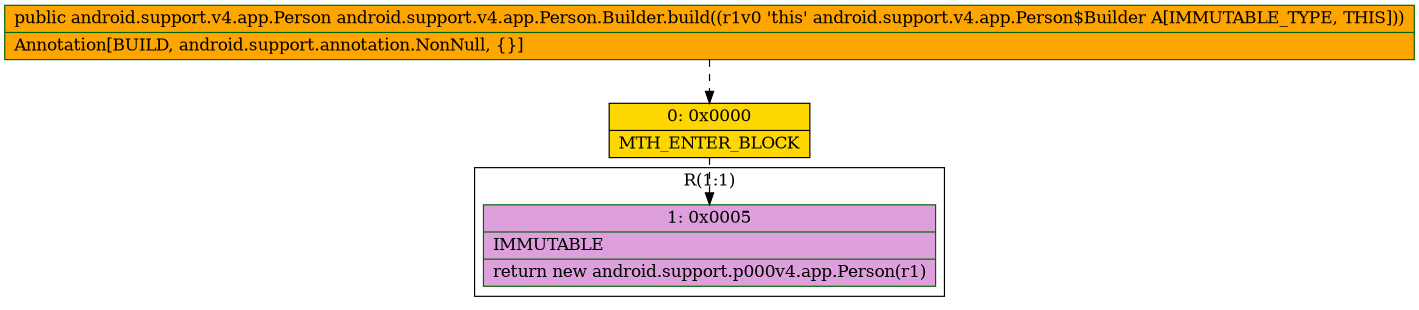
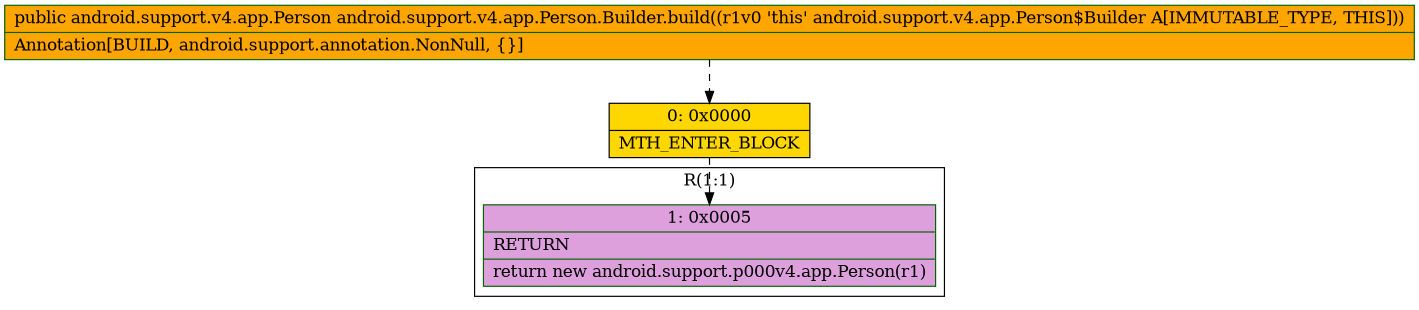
node "1: 0x0005": text "IMMUTABLE" -> "RETURN"
